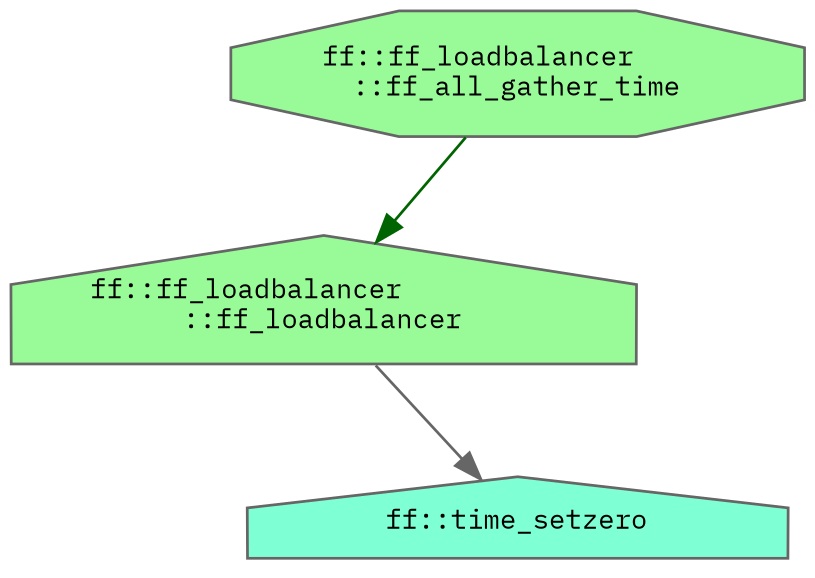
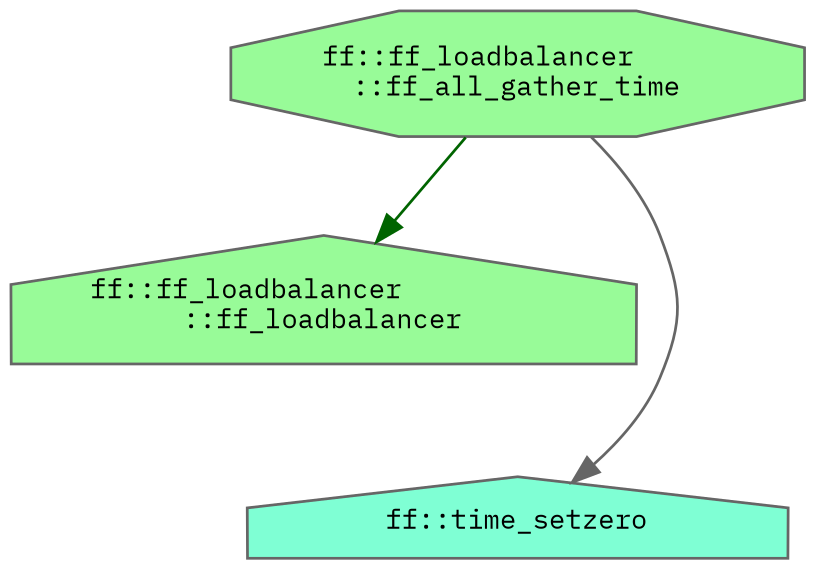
edge "ff::ff_loadbalancer ::ff_loadbalancer" -> "ff::time_setzero": now "ff::ff_loadbalancer ::ff_all_gather_time" -> "ff::time_setzero"
